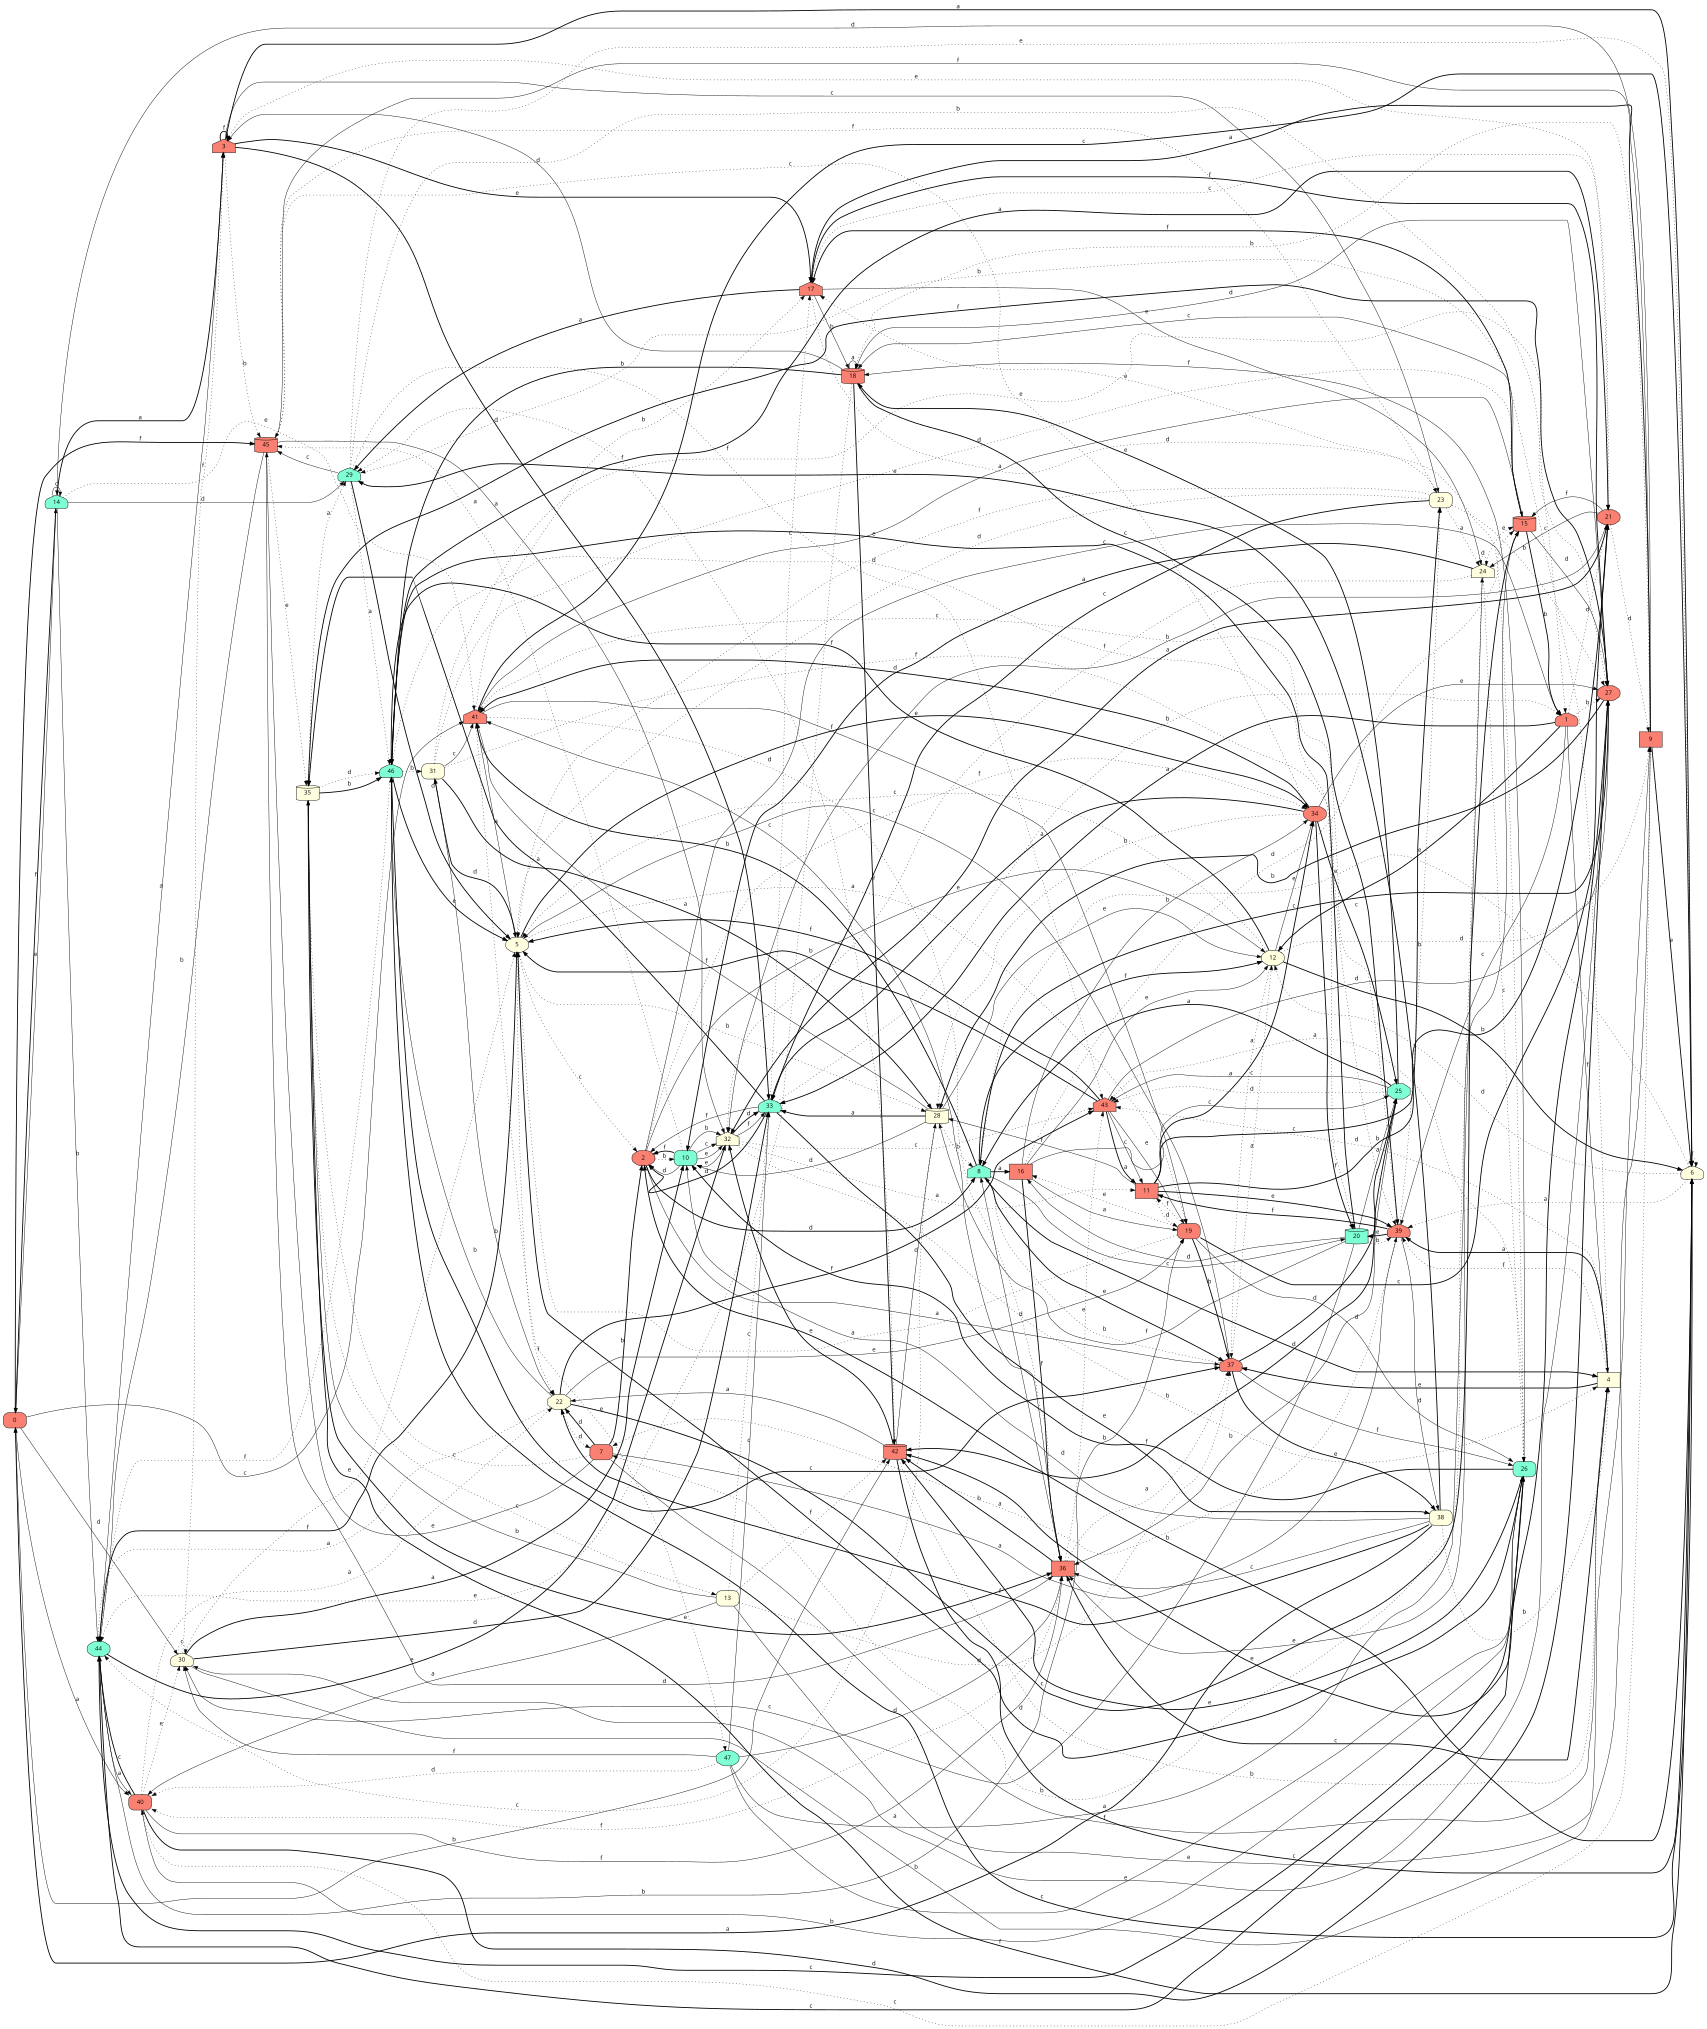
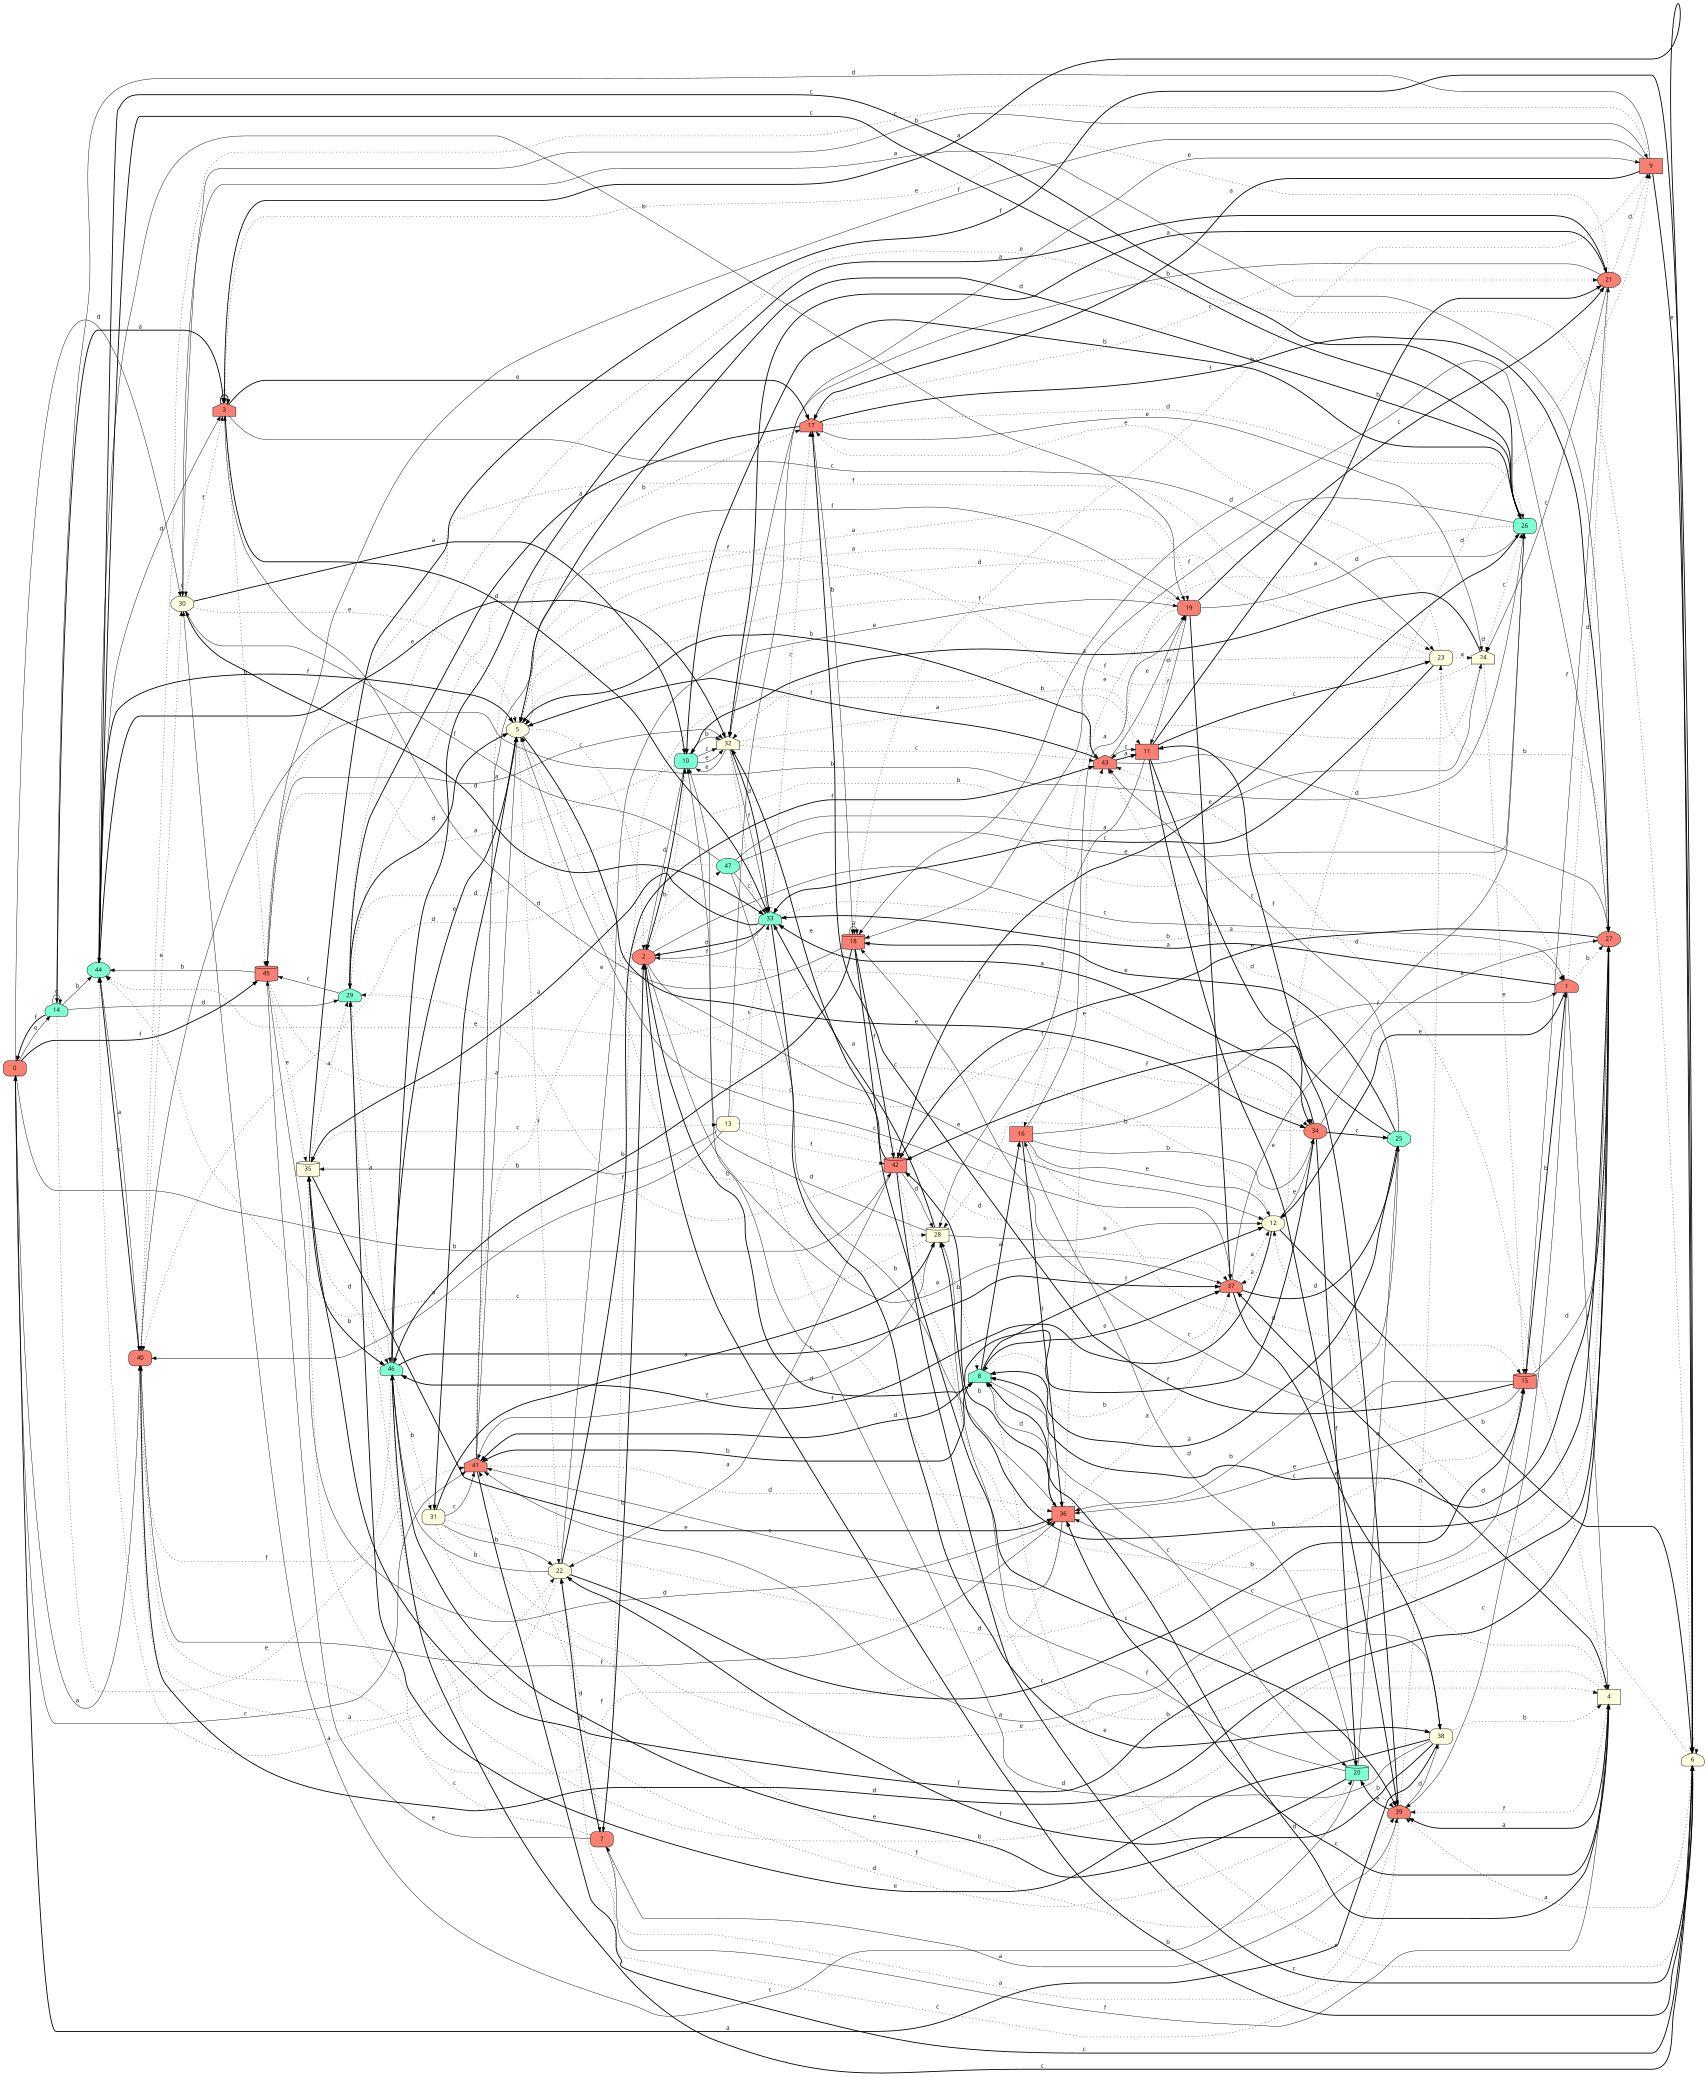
edge "44" -> "3": label "a" -> "d"
edge "16" -> "25": now "16" -> "1"
edge "19" -> "11": style dotted -> solid
edge "46" -> "44": now "46" -> "40"
node "30": shape house -> octagon
edge "47" -> "36": label "d" -> "b"
